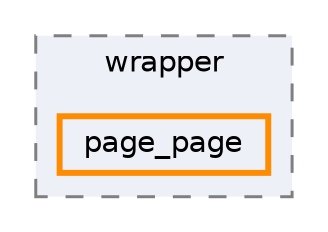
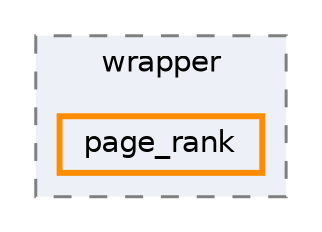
node "page_page": label "page_page" -> "page_rank"
